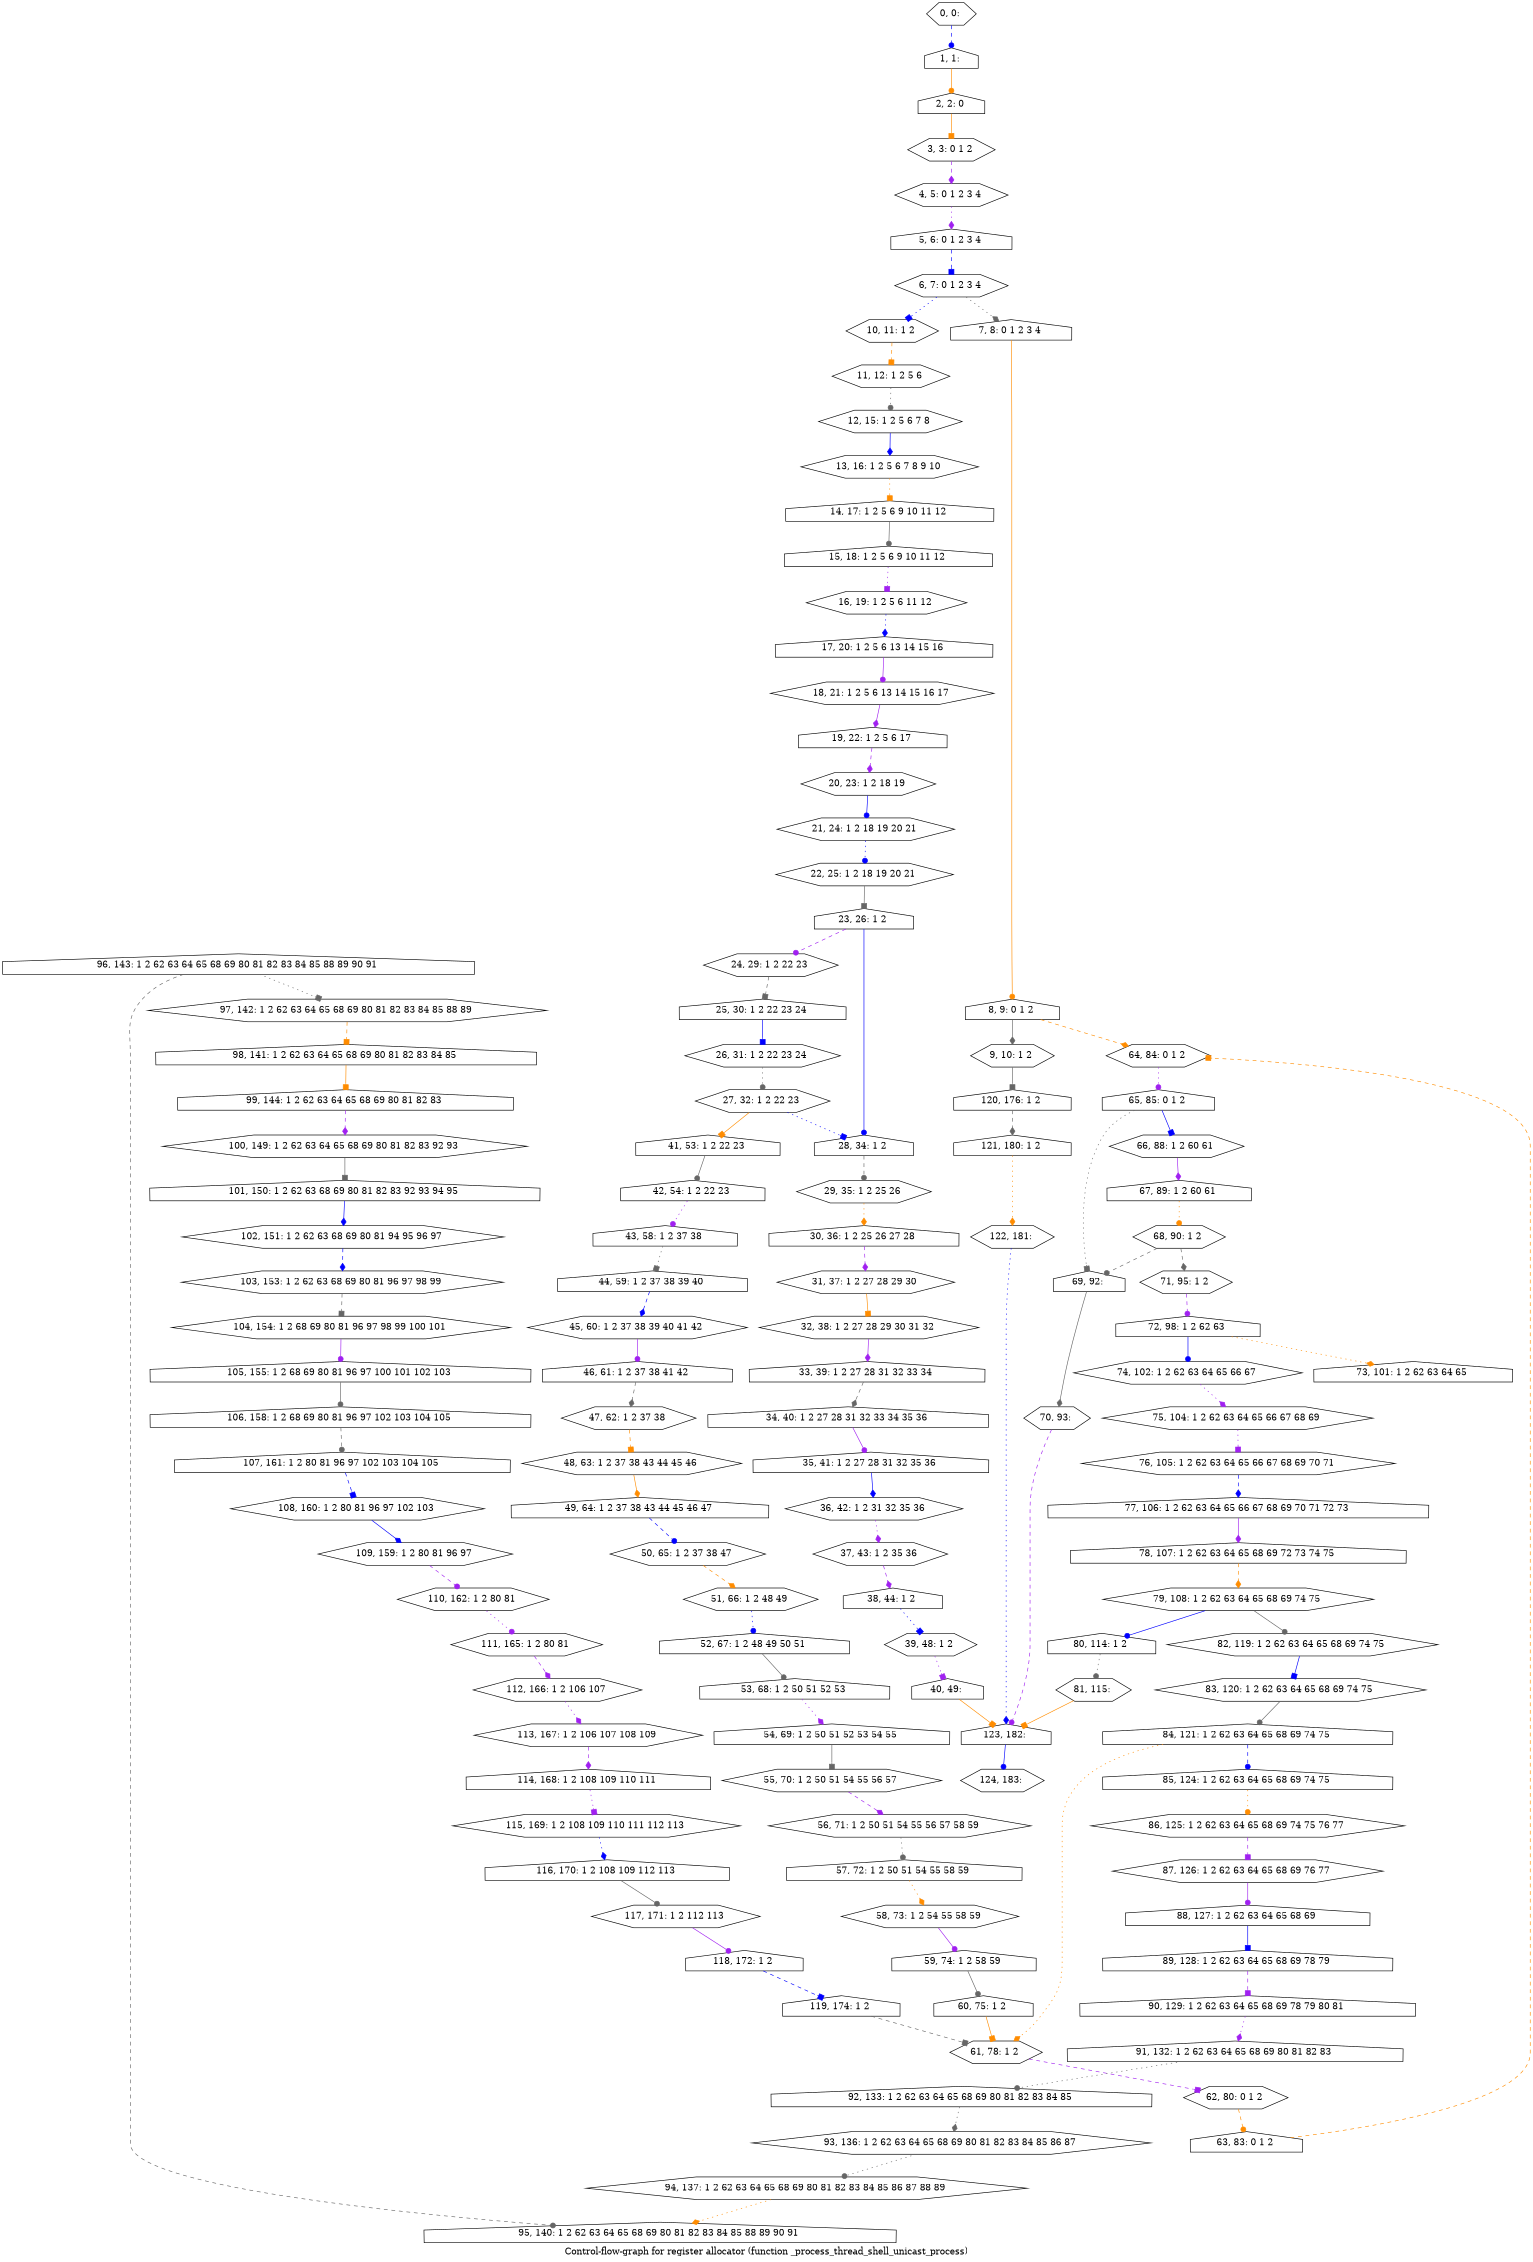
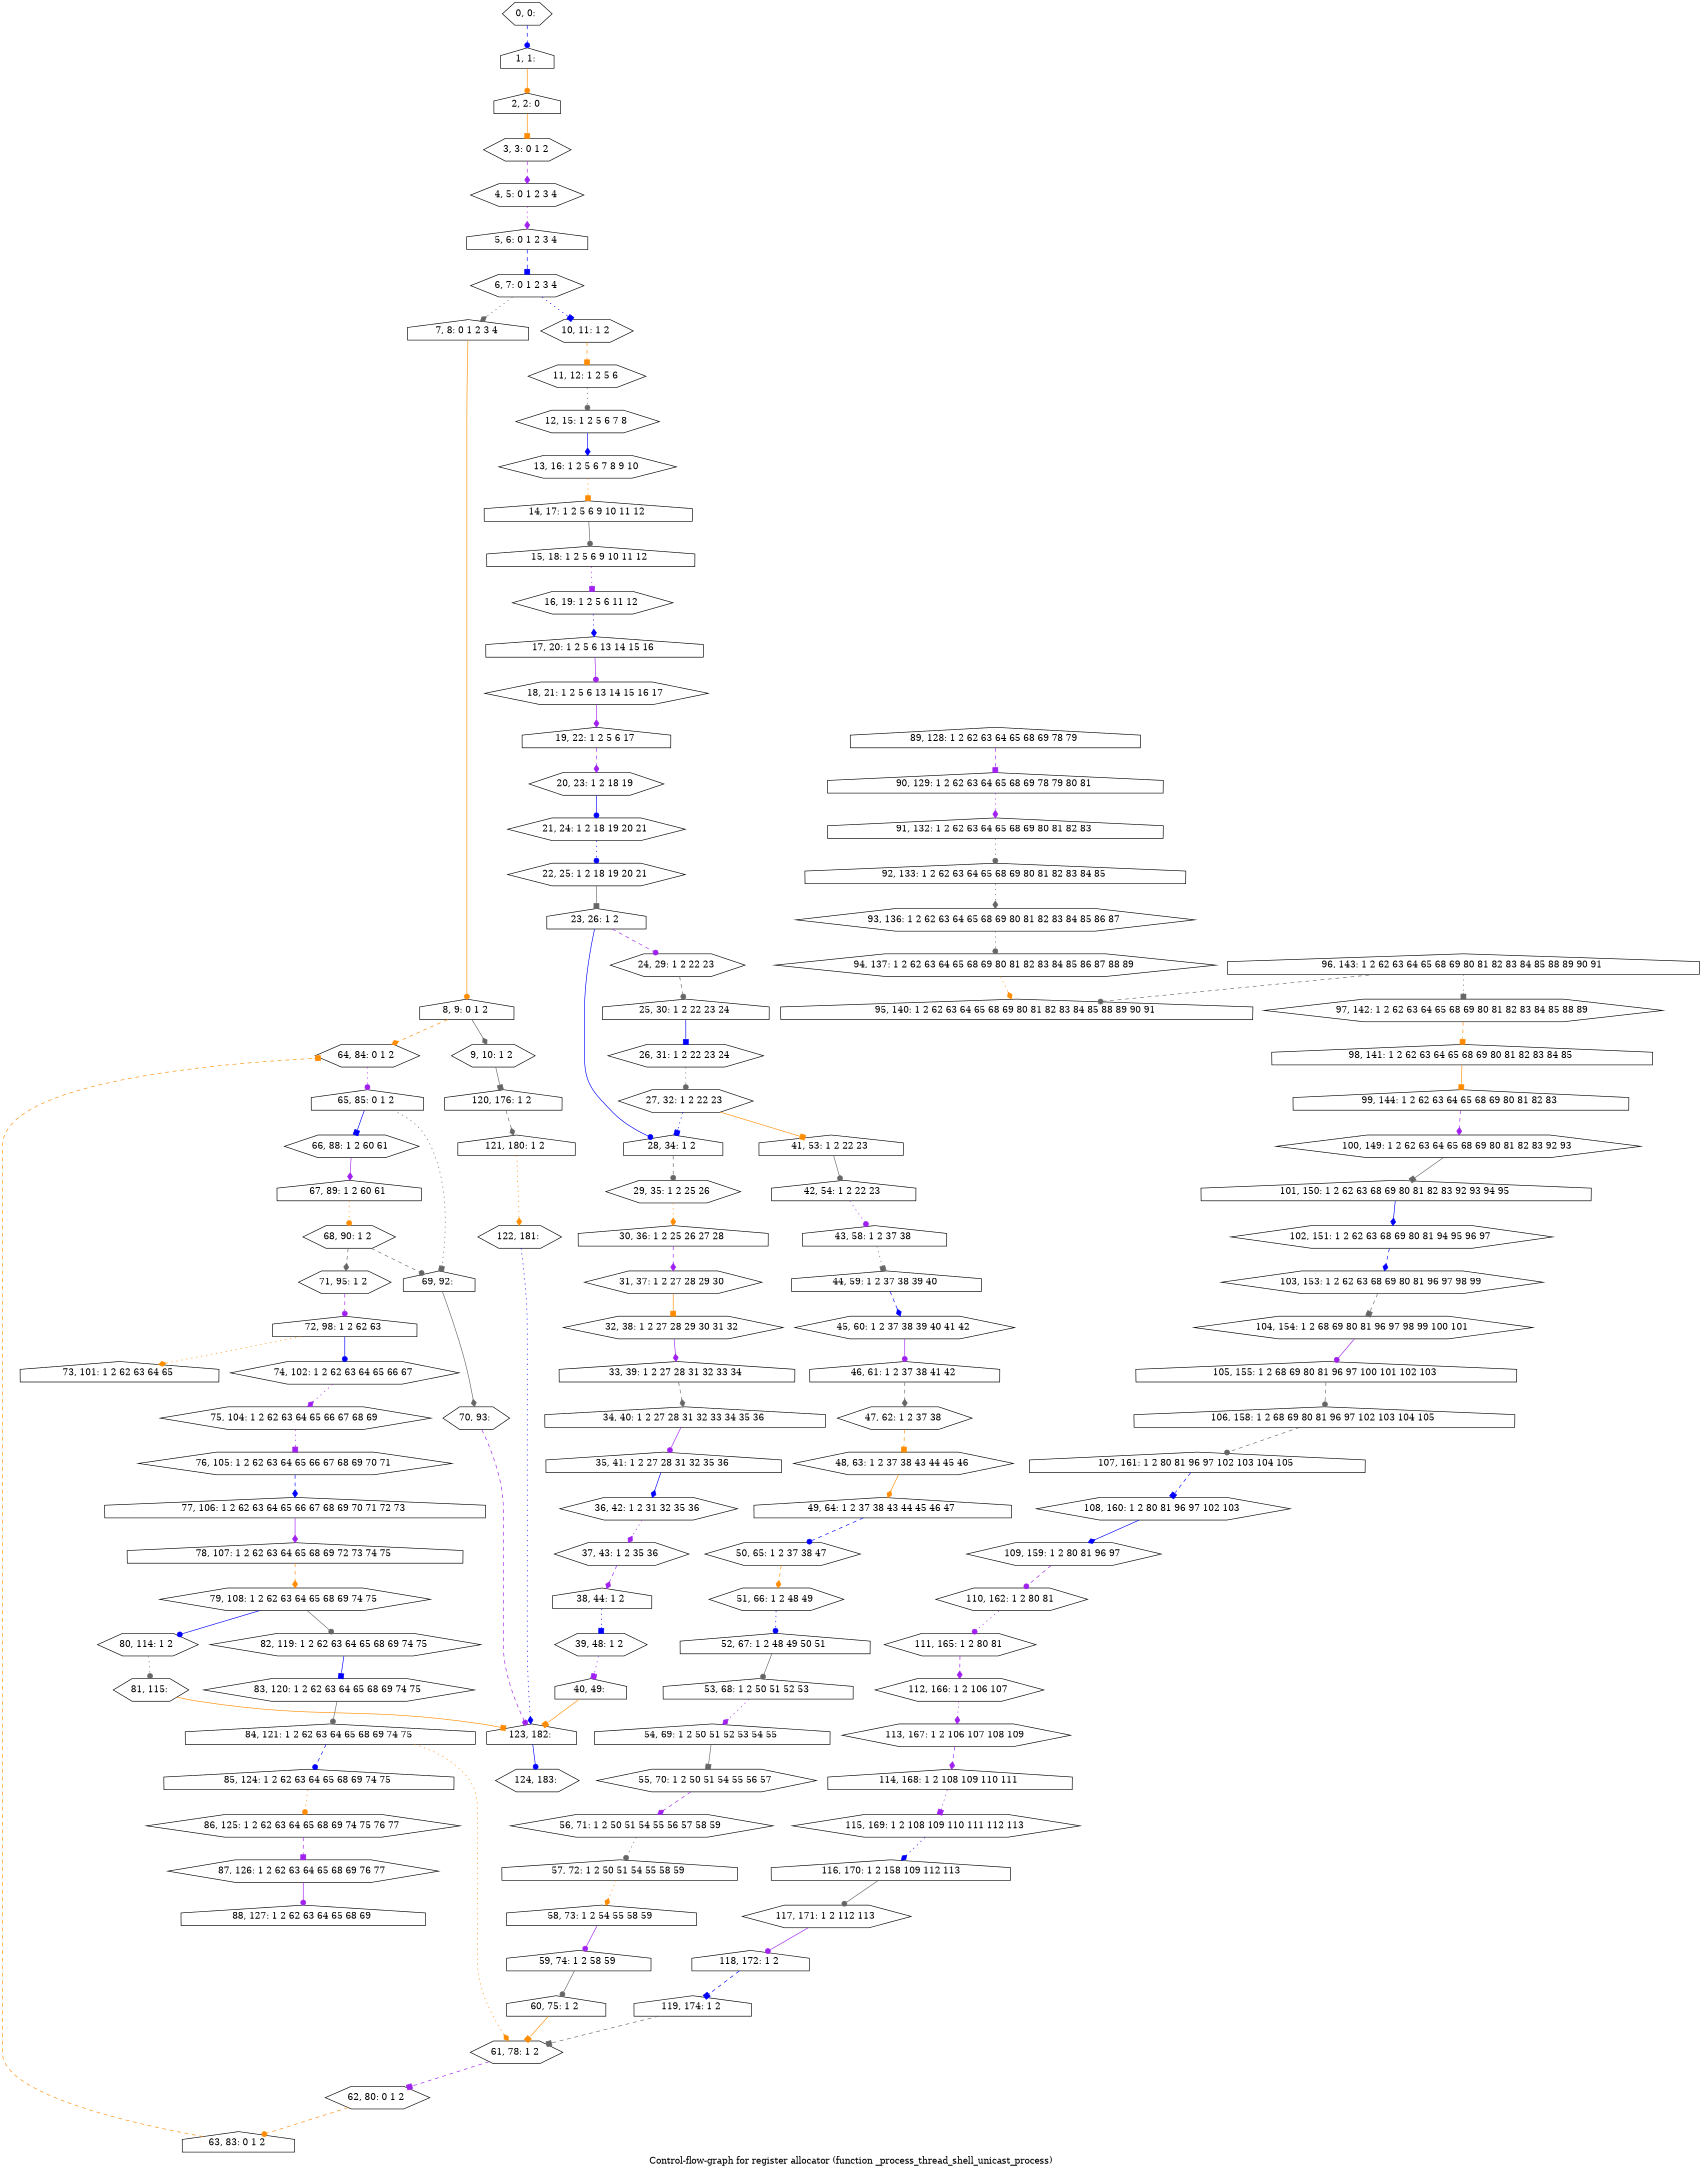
edge "24, 29: 1 2 22 23" -> "25, 30: 1 2 22 23 24": arrowhead box -> dot
edge "105, 155: 1 2 68 69 80 81 96 97 100 101 102 103" -> "106, 158: 1 2 68 69 80 81 96 97 102 103 104 105": style solid -> dashed
node "80, 114: 1 2": shape house -> hexagon
node "116, 170: 1 2 108 109 112 113": label "116, 170: 1 2 108 109 112 113" -> "116, 170: 1 2 158 109 112 113"
node "58, 73: 1 2 54 55 58 59": shape hexagon -> house
edge "88, 127: 1 2 62 63 64 65 68 69" -> "89, 128: 1 2 62 63 64 65 68 69 78 79": removed
